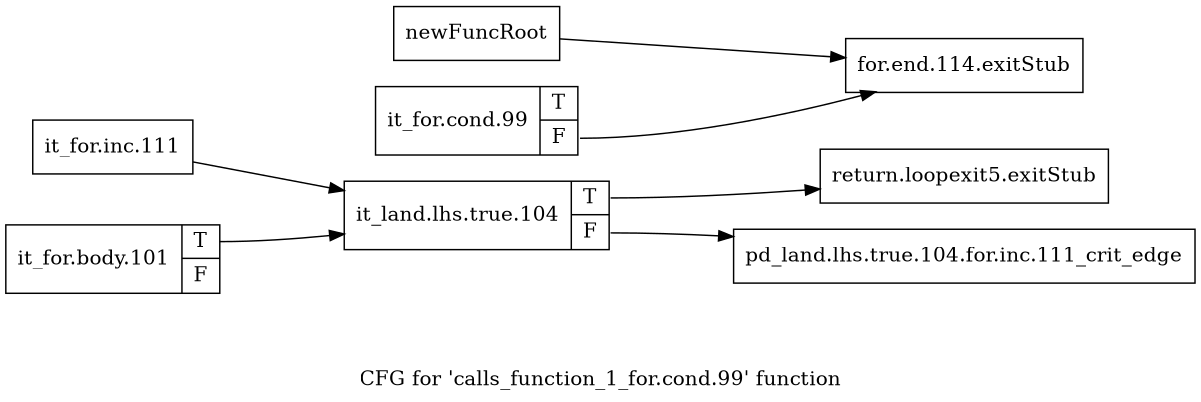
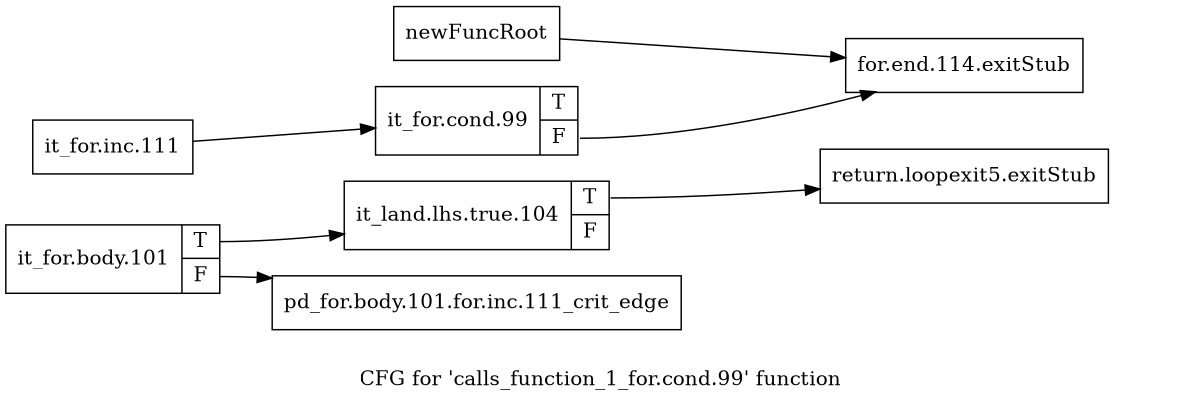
edge "it_for.inc.111" -> "it_land.lhs.true.104": now "it_for.inc.111" -> "it_for.cond.99"
node "pd_land.lhs.true.104.for.inc.111_crit_edge": removed
node "pd_for.body.101.for.inc.111_crit_edge": added
